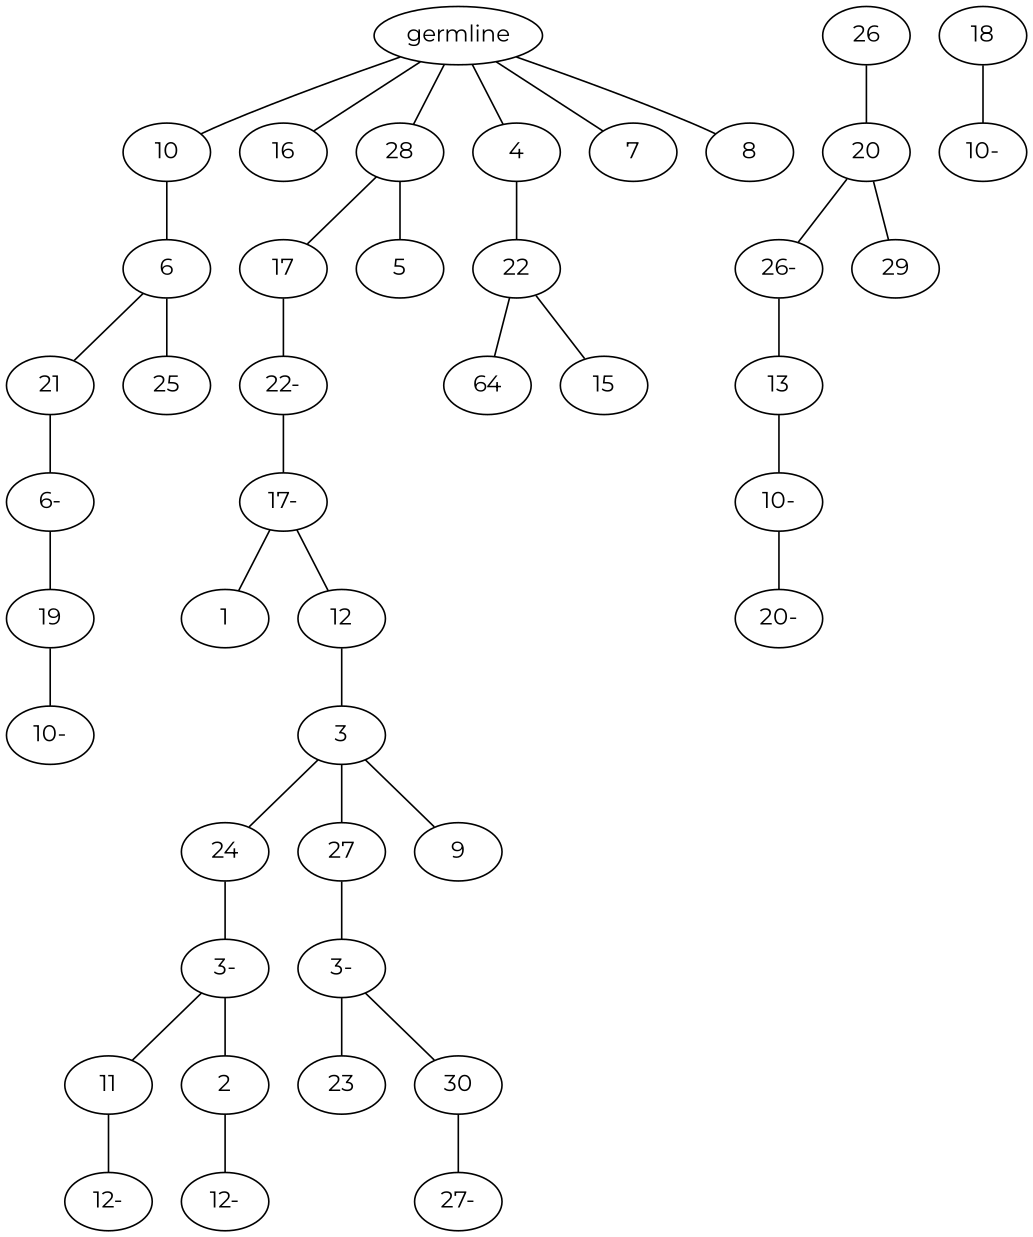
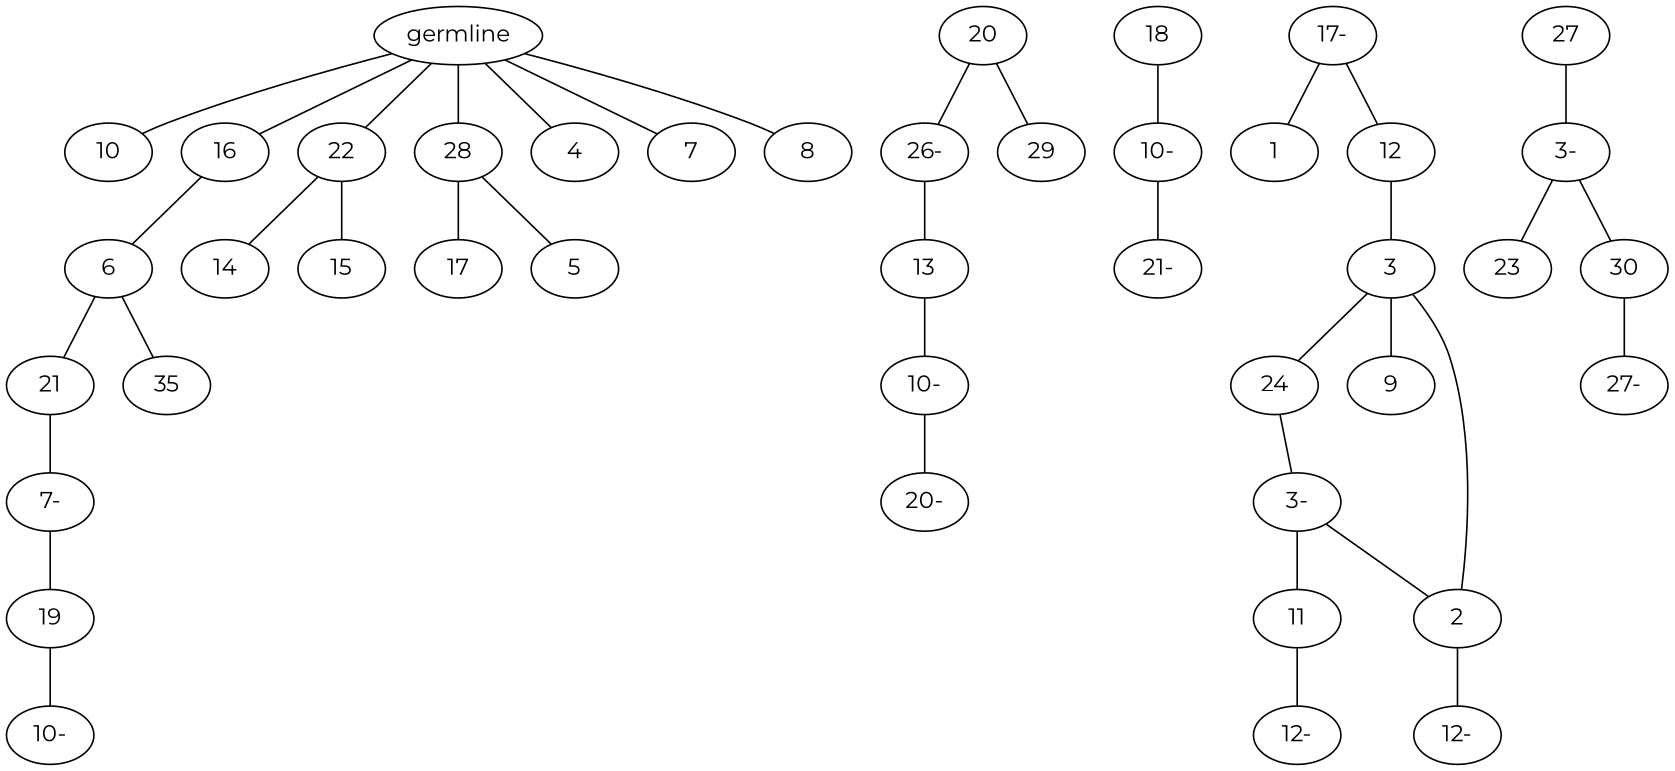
node "26": removed
edge "10" -- "6": now "16" -- "6"
edge "4" -- "22": now "germline" -- "22"
node "21-": added
node "25": label "25" -> "35"
node "22-": removed
node "64": label "64" -> "14"
node "6-": label "6-" -> "7-"
edge "3" -- "27": now "3" -- "2"
